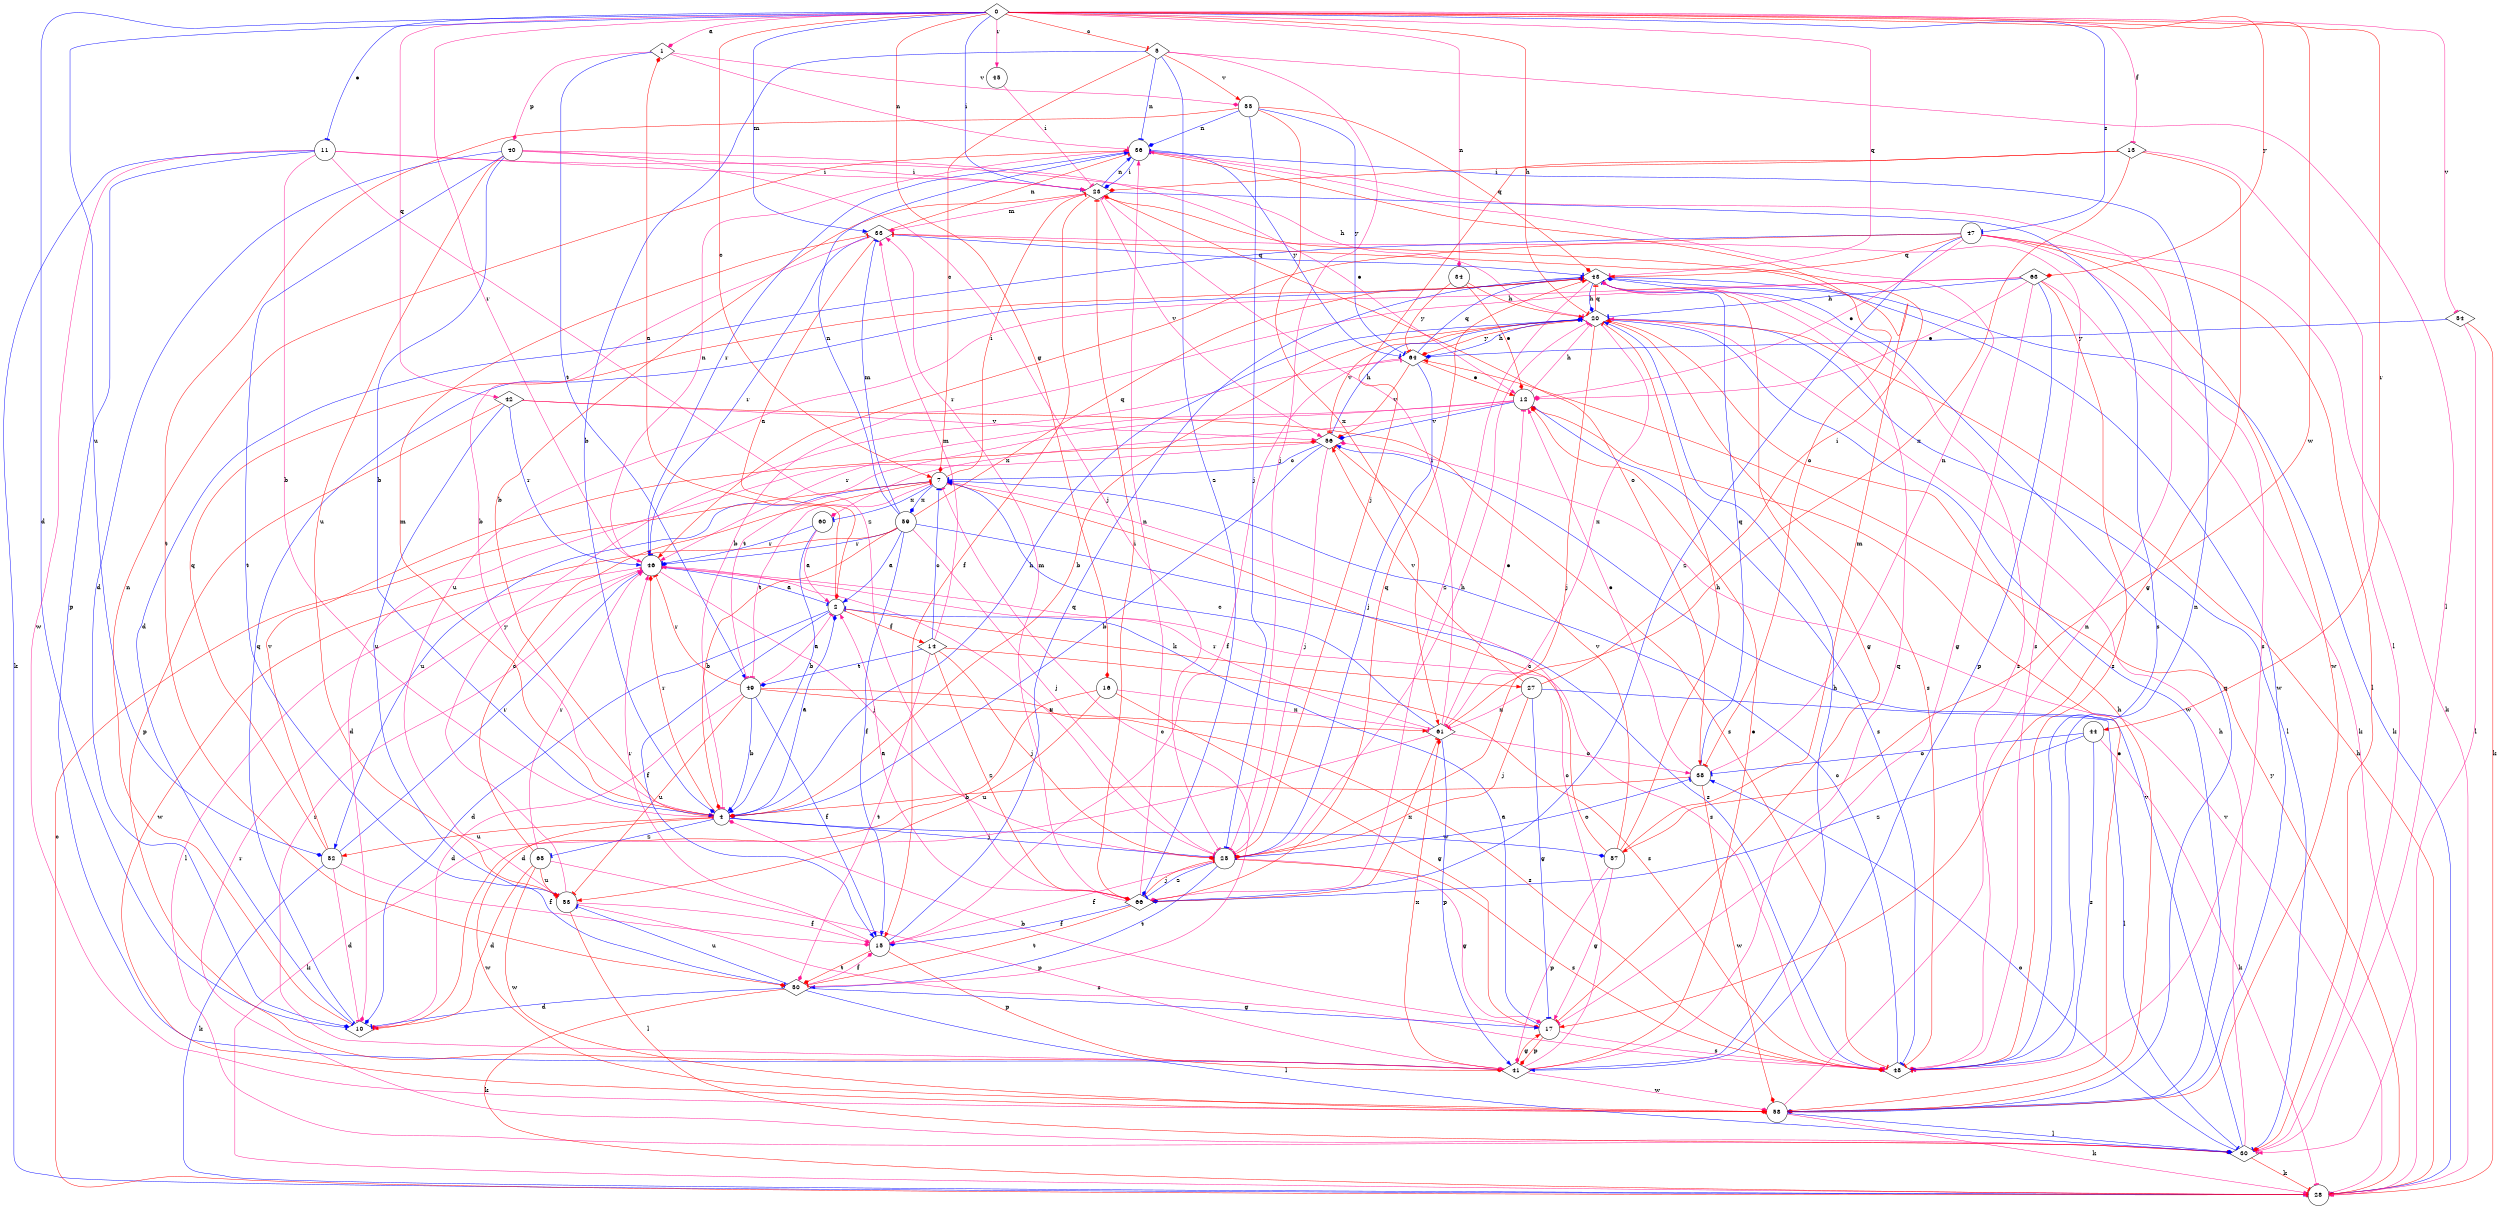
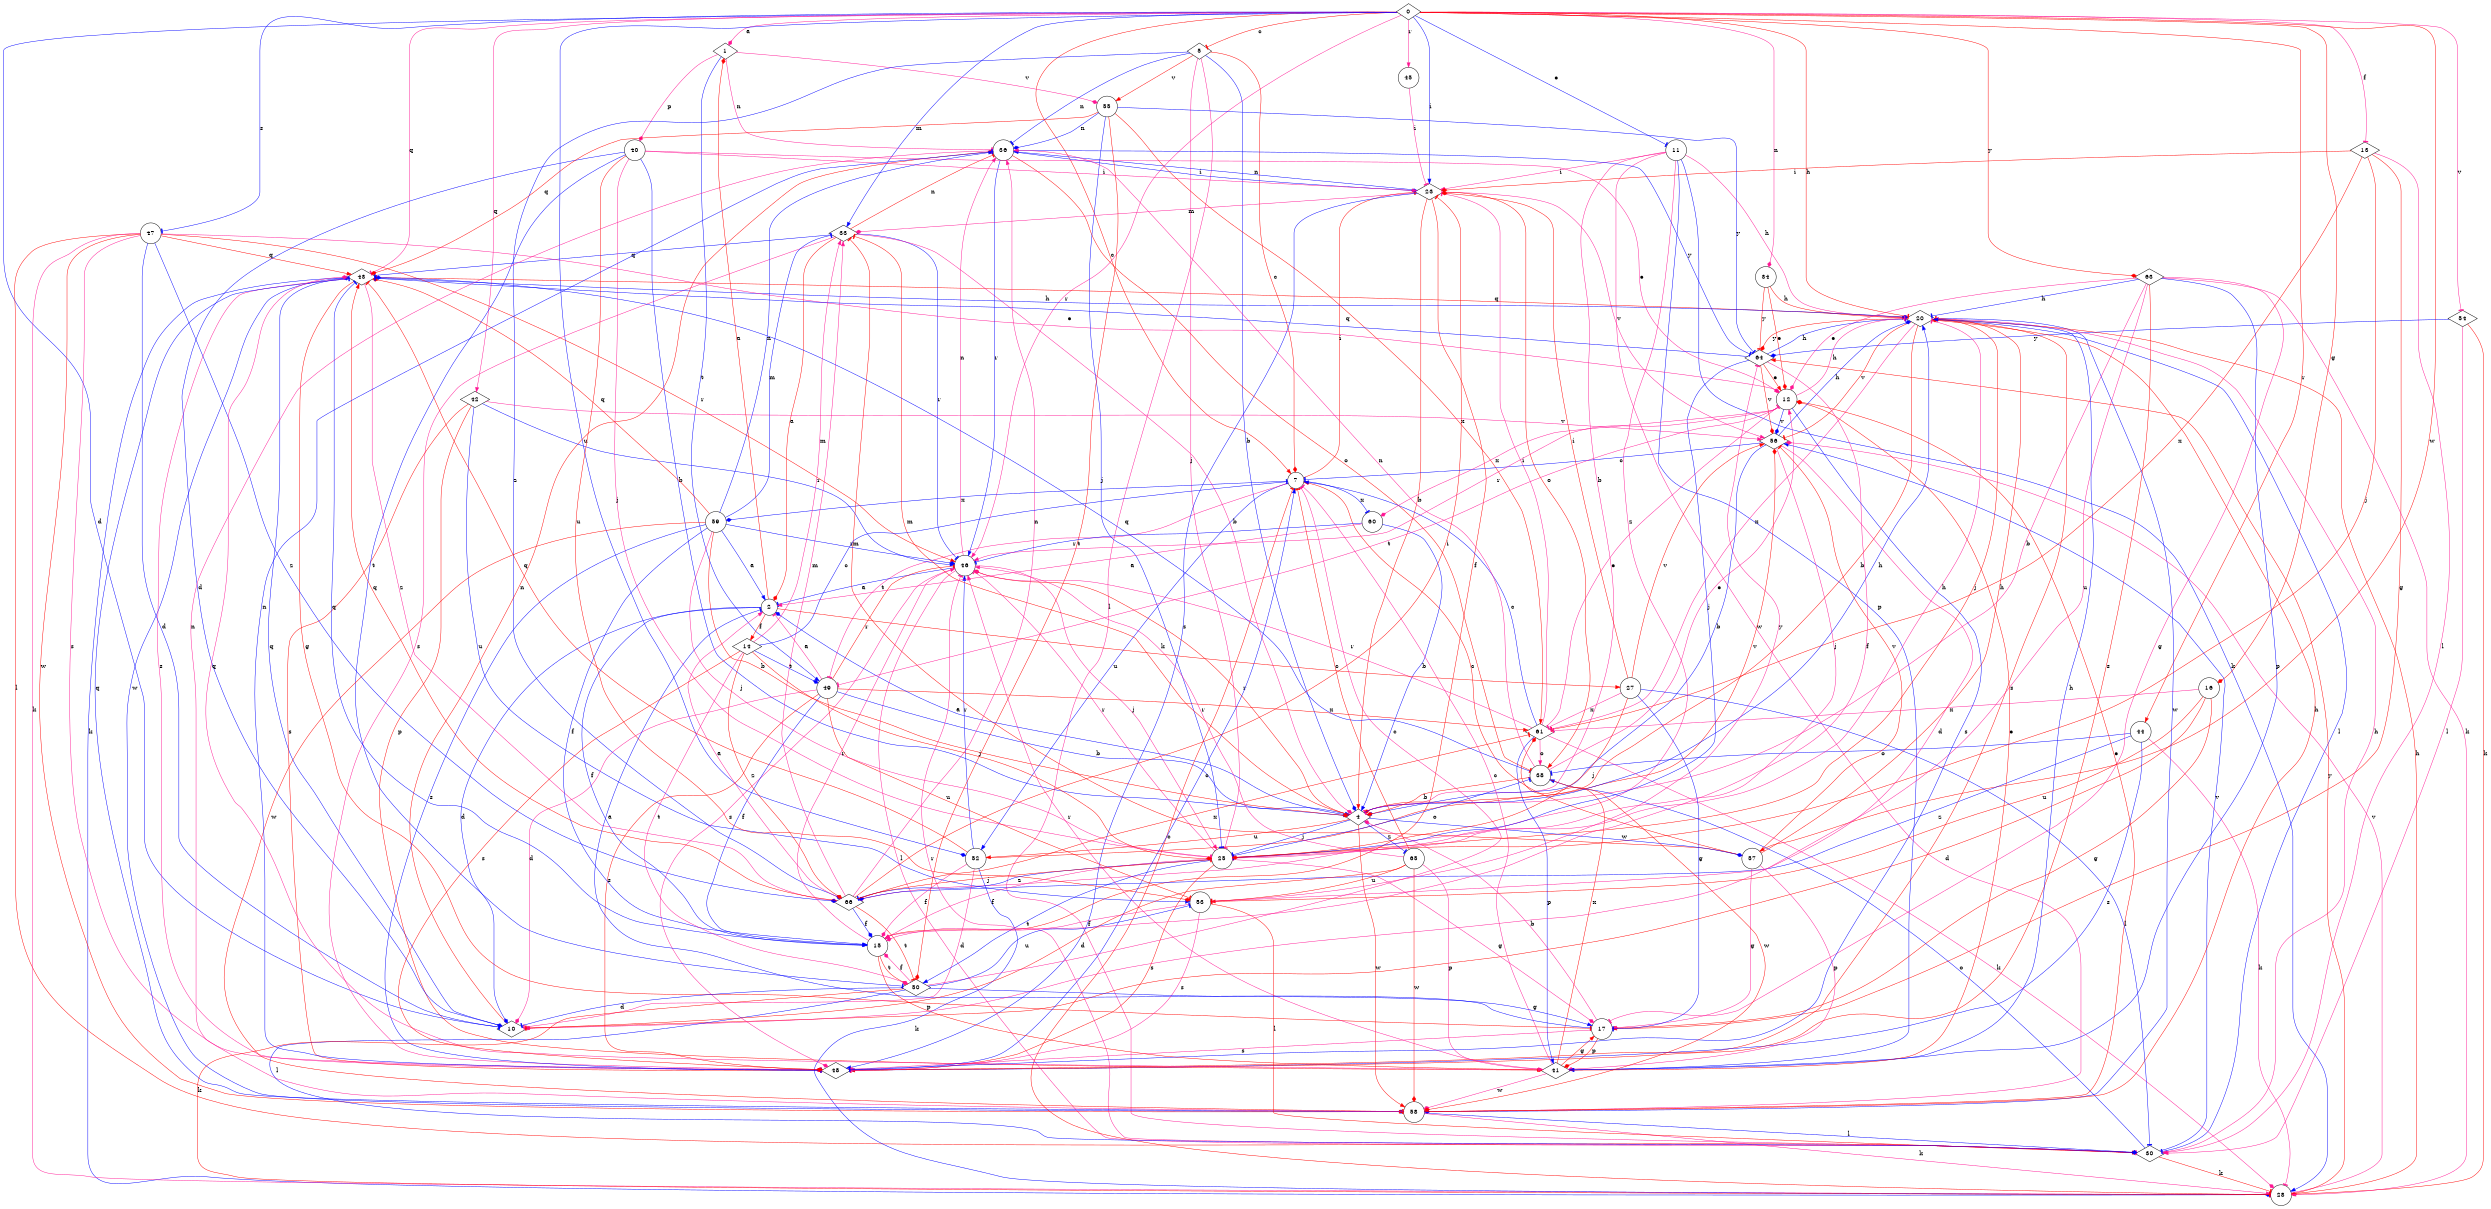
edge "20" -> "28": reversed
node "4": shape circle -> diamond
